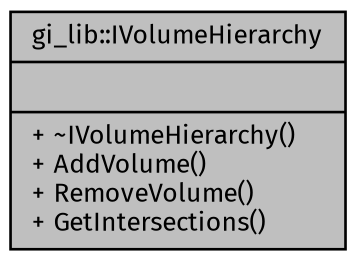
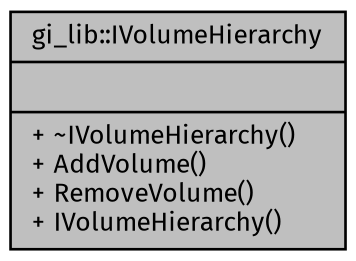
node "gi_lib::IVolumeHierarchy": text "+ GetIntersections()" -> "+ IVolumeHierarchy()"
